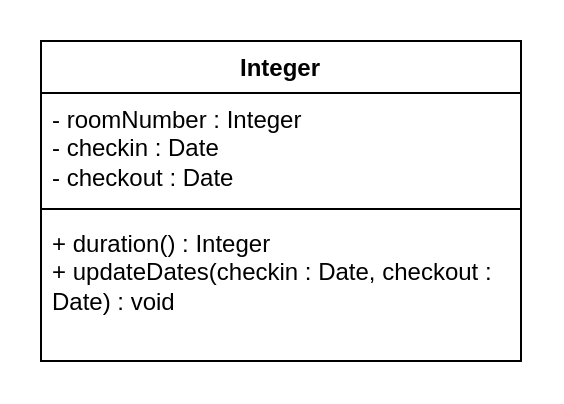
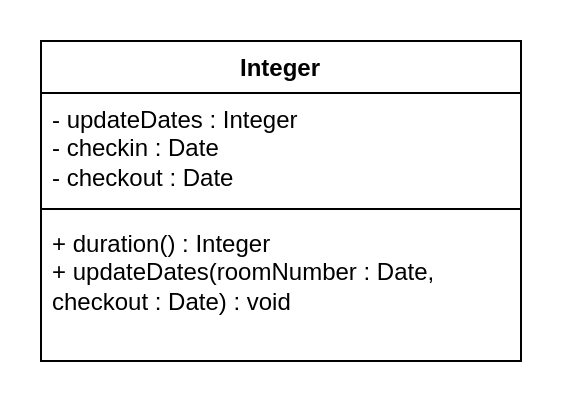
node "- roomNumber : Integer - checkin : Date - checkout : Date": label "- roomNumber : Integer - checkin : Date - checkout : Date" -> "- updateDates : Integer - checkin : Date - checkout : Date"
node "+ duration() : Integer + updateDates(checkin : Date, checkout : Date) : void": label "+ duration() : Integer + updateDates(checkin : Date, checkout : Date) : void" -> "+ duration() : Integer + updateDates(roomNumber : Date, checkout : Date) : void"
